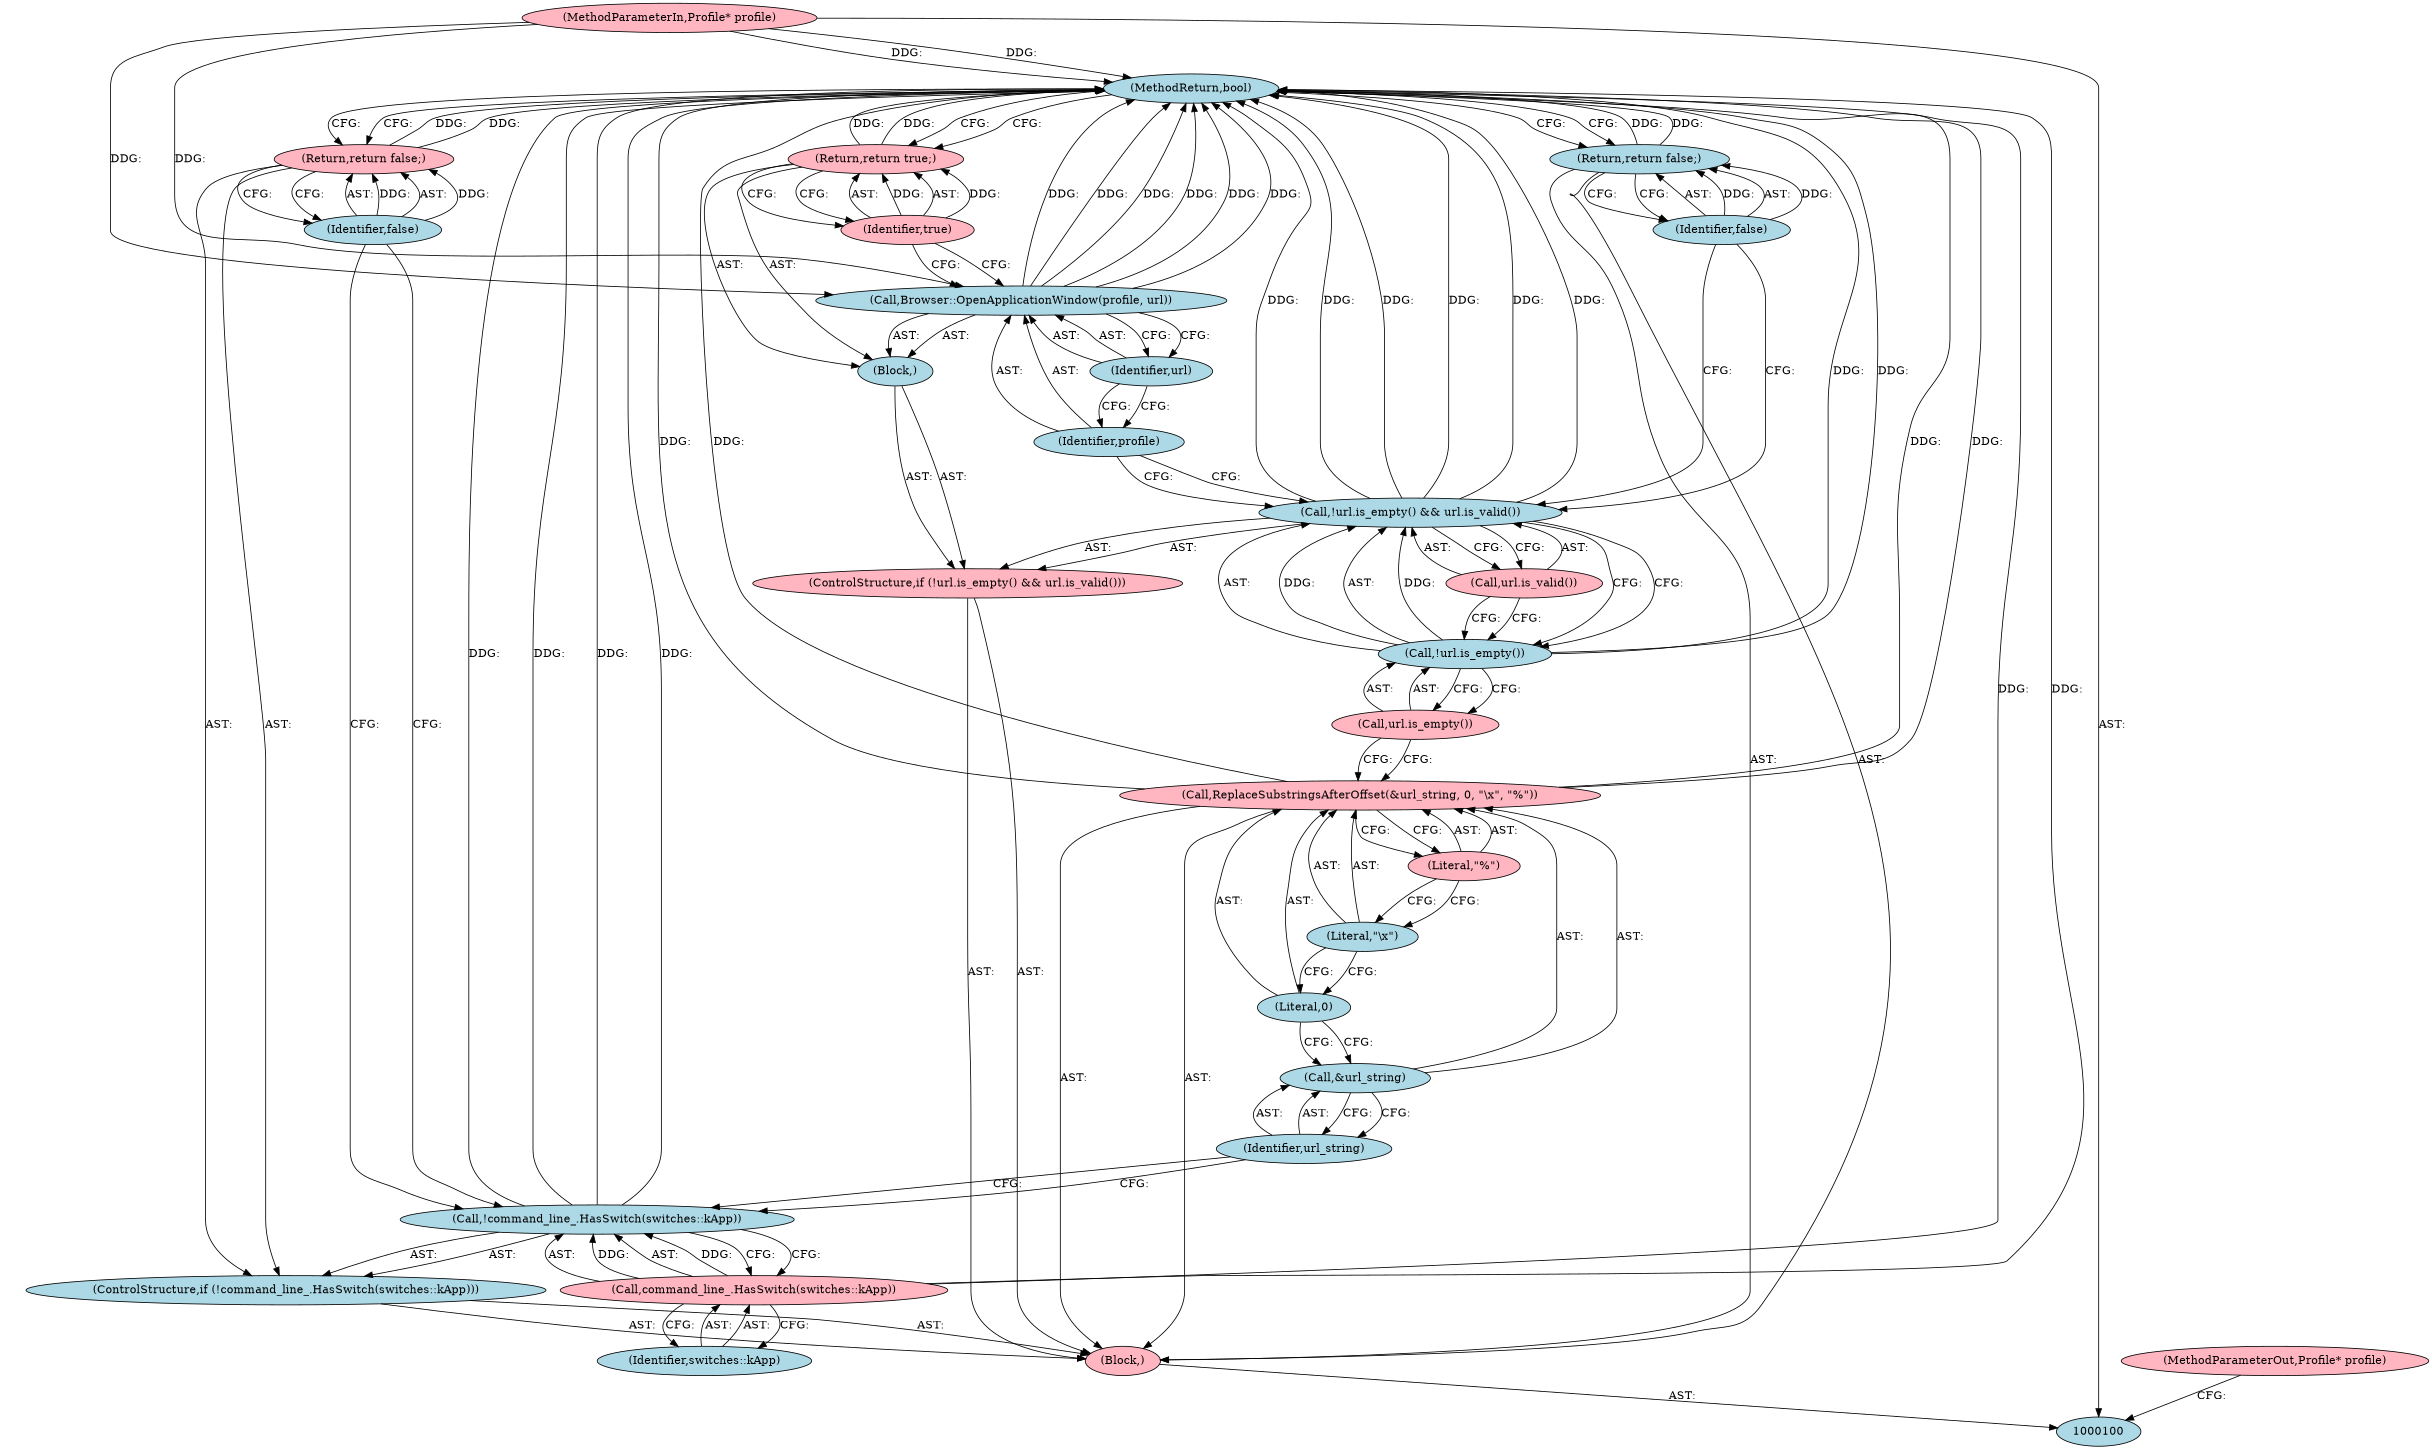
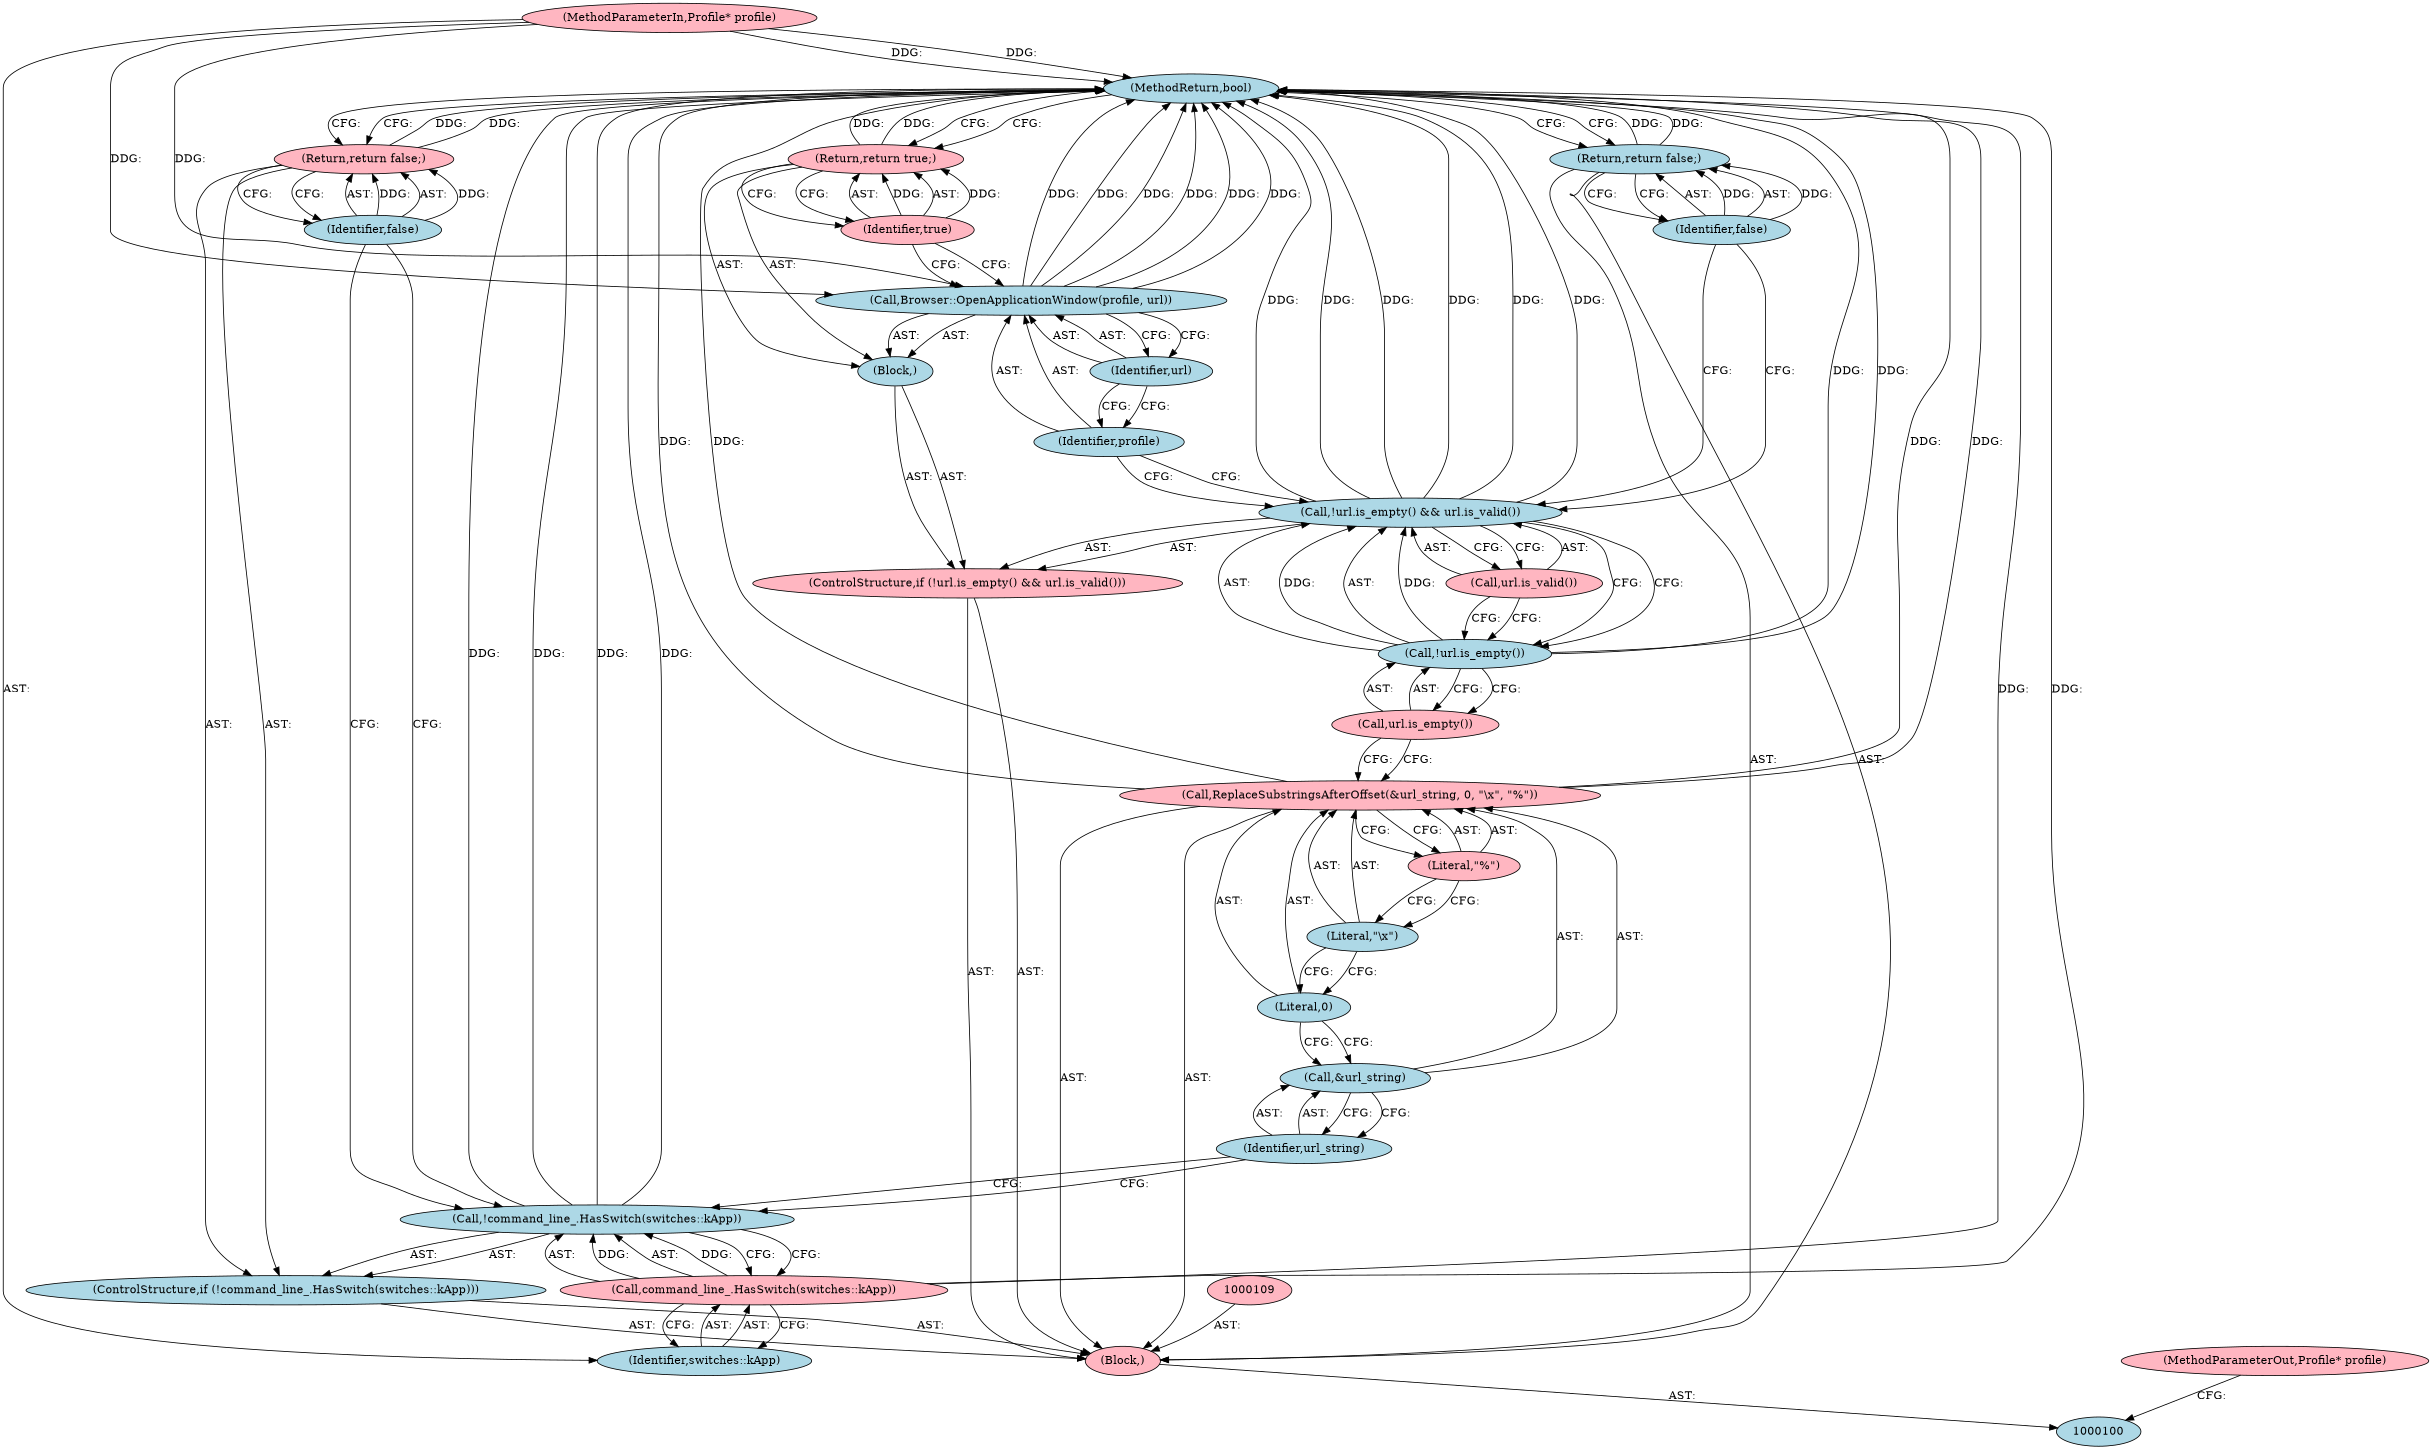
edge "(MethodParameterIn,Profile* profile)" -> "1000100": now "(MethodParameterIn,Profile* profile)" -> "(Identifier,switches::kApp)"
node "1000109": added
